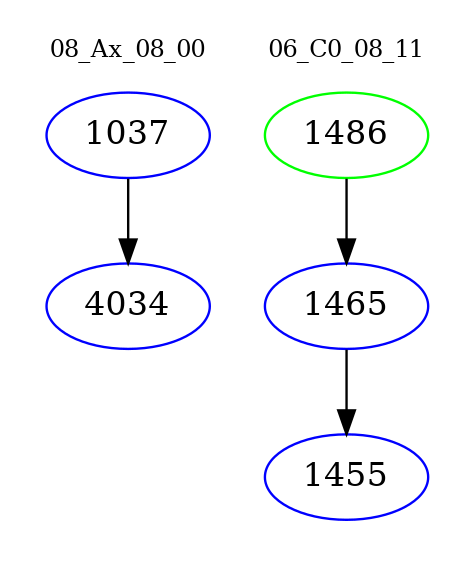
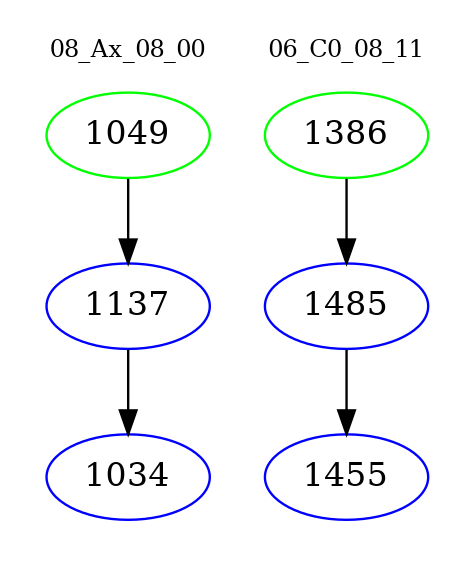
node "1049": added
node "1037": label "1037" -> "1137"
node "1486": label "1486" -> "1386"
node "4034": label "4034" -> "1034"
node "1465": label "1465" -> "1485"
